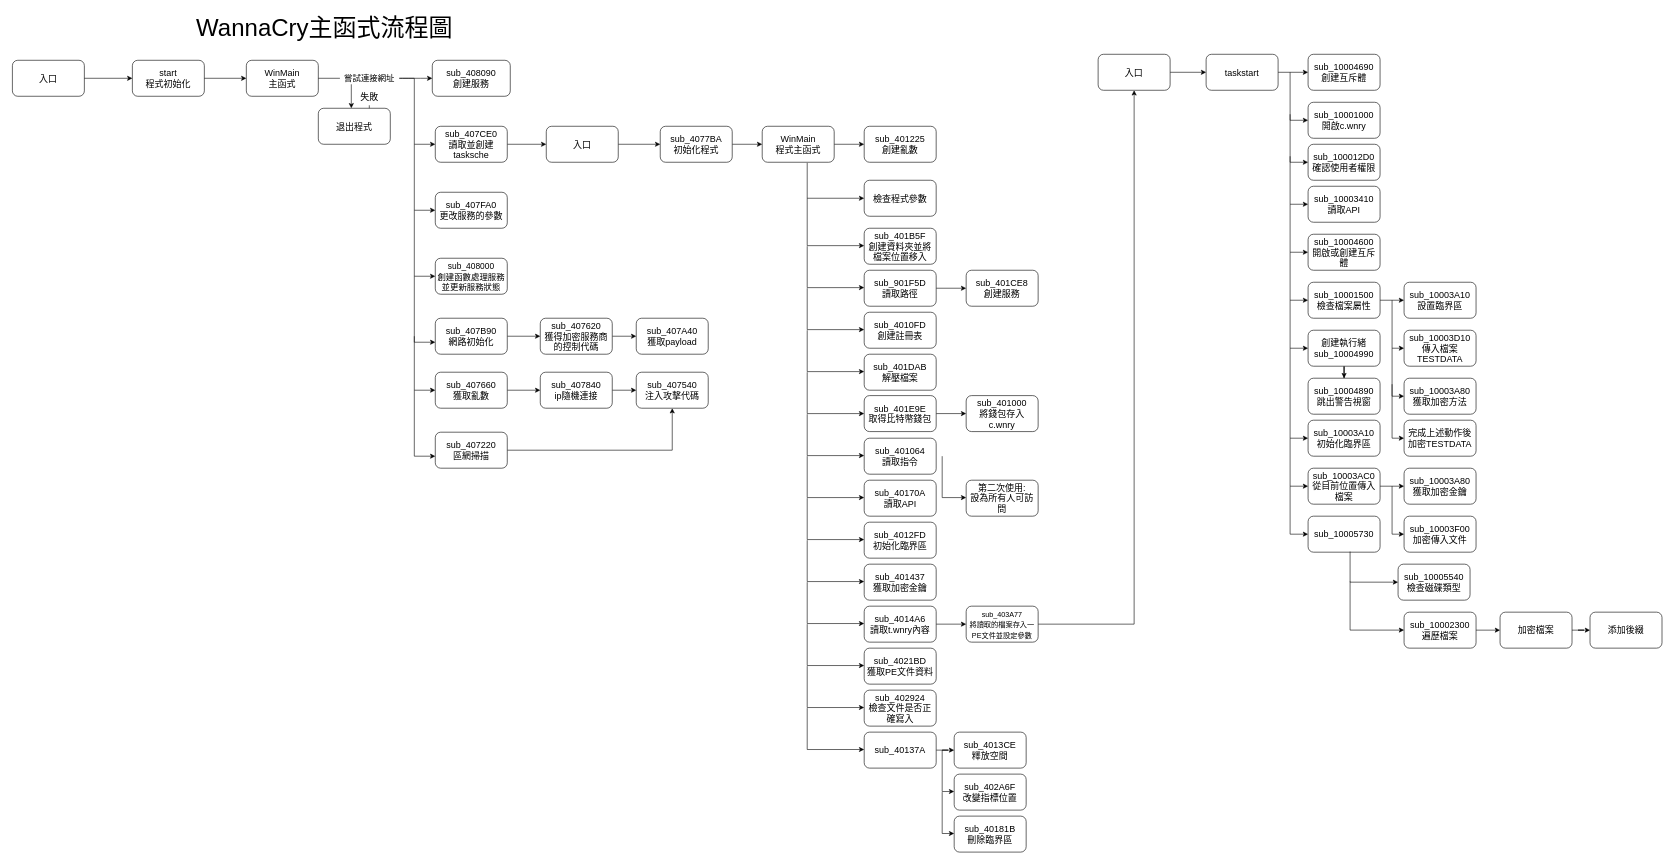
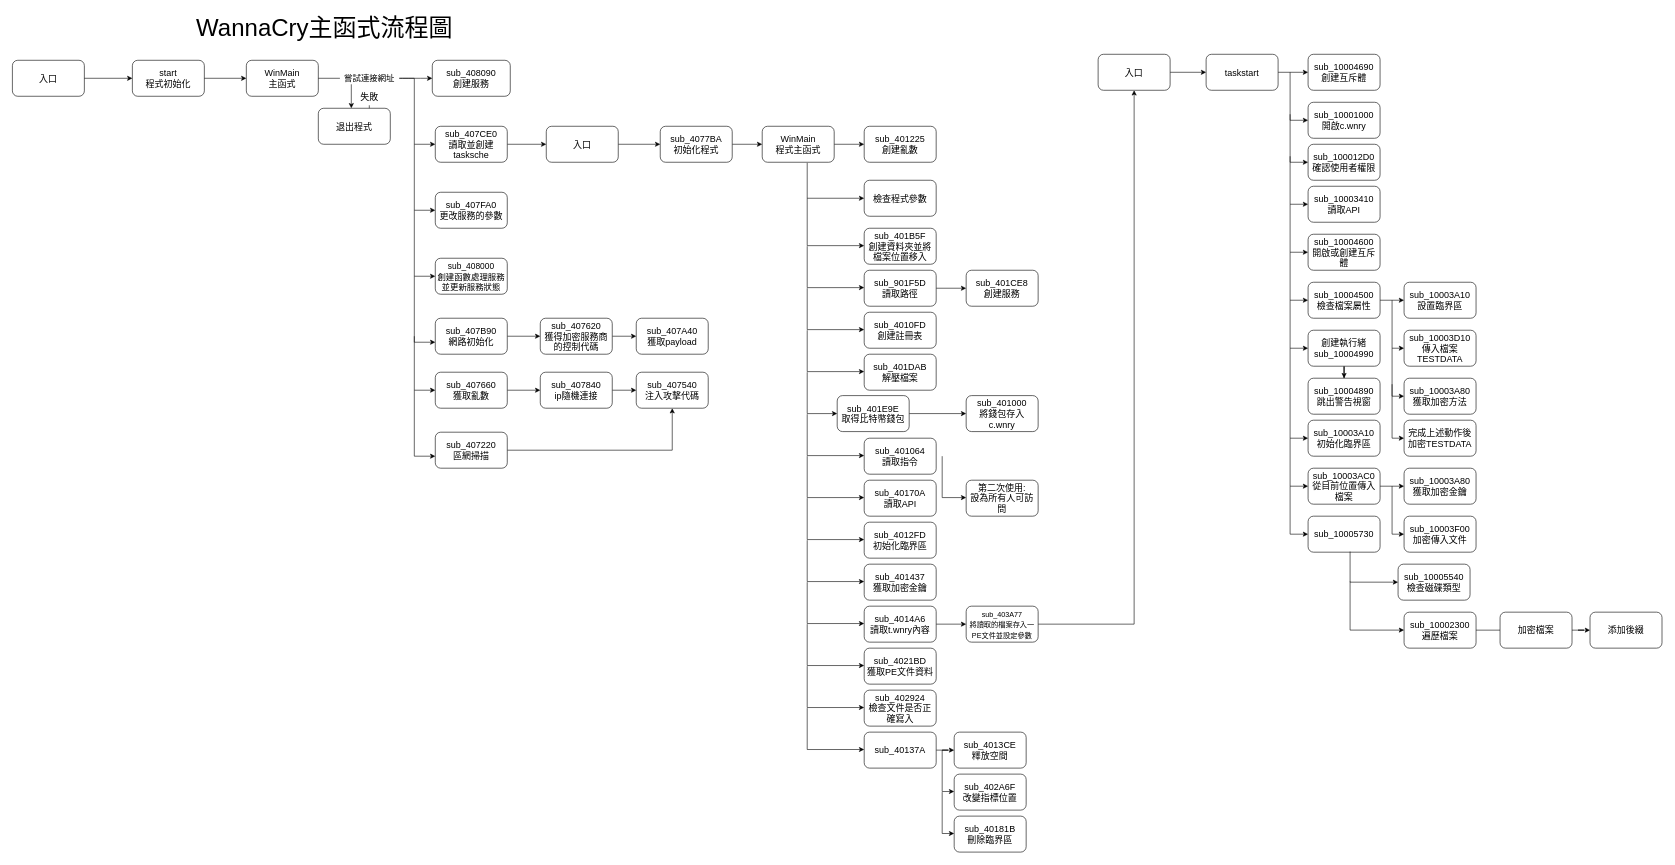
node "sub_10001500 檢查檔案屬性": label "sub_10001500 檢查檔案屬性" -> "sub_10004500 檢查檔案屬性"
node "sub_401E9E 取得比特幣錢包": moved (900, 414) -> (873, 414)
edge "sub_10002300 遍歷檔案" -> "加密檔案": arrowhead classic -> none
